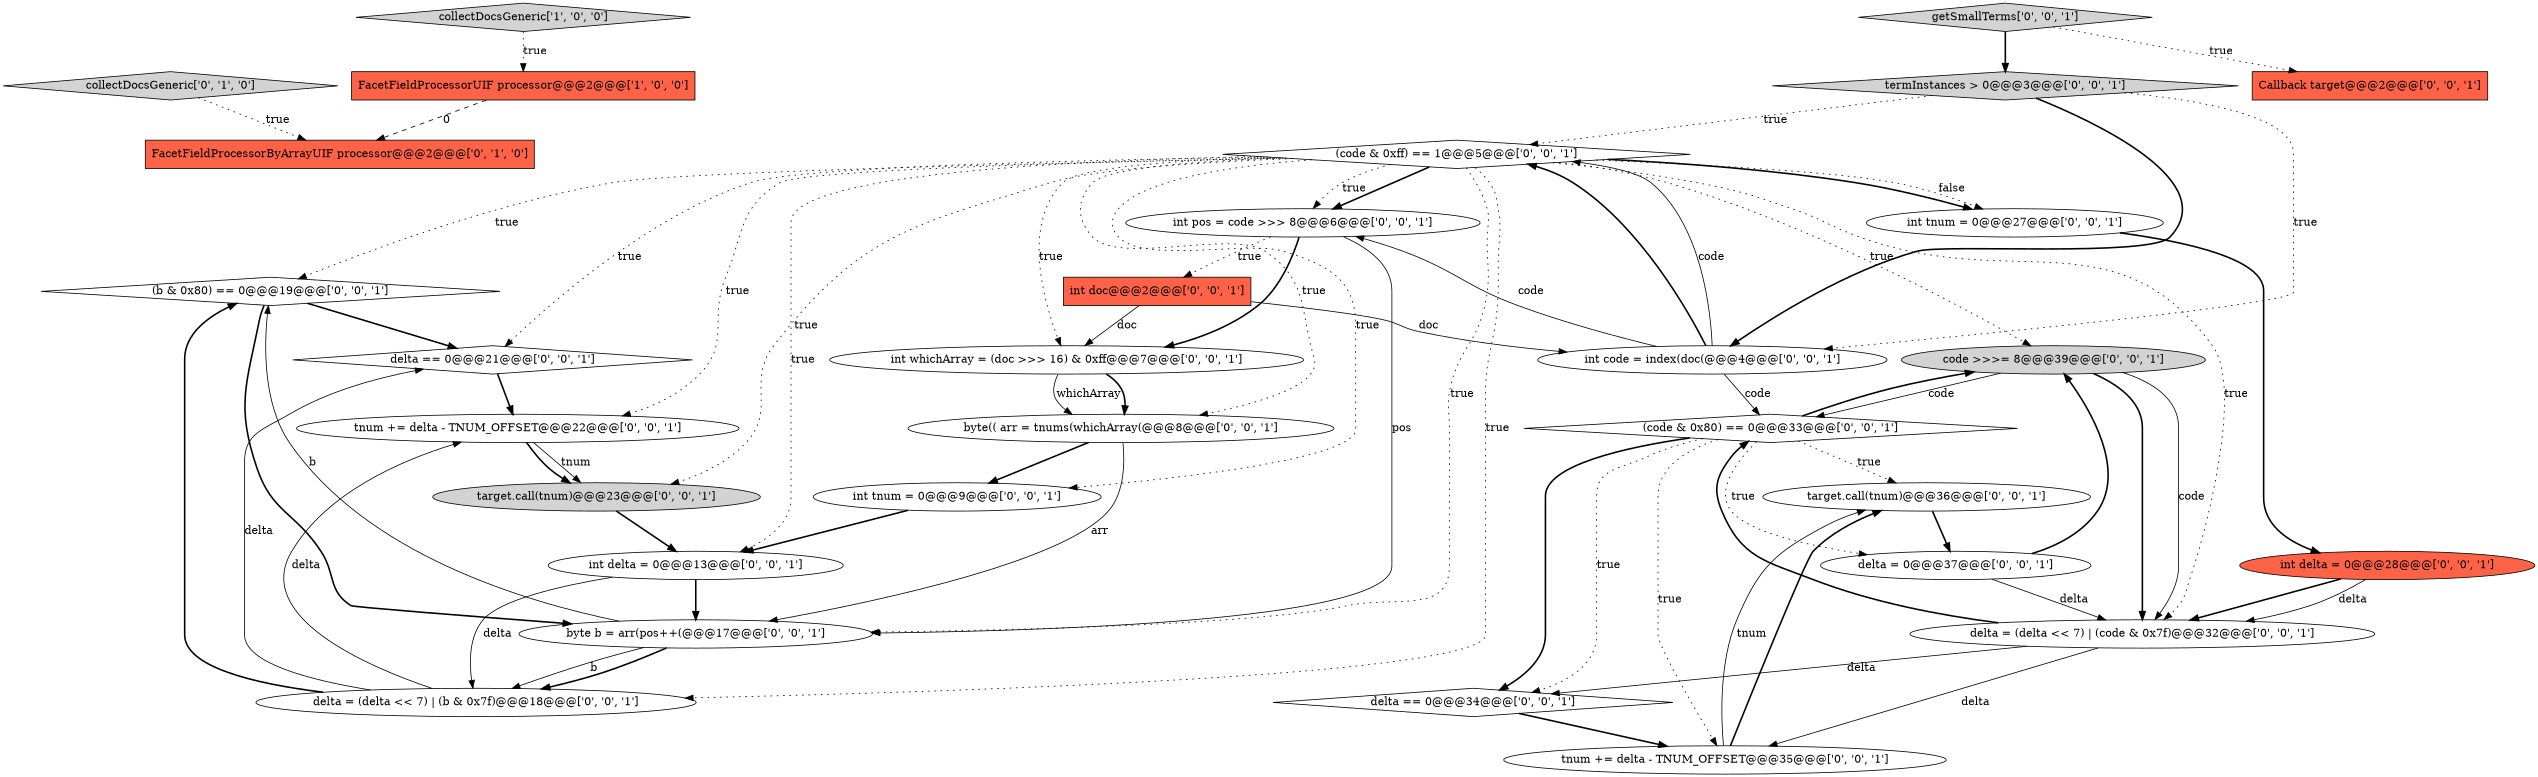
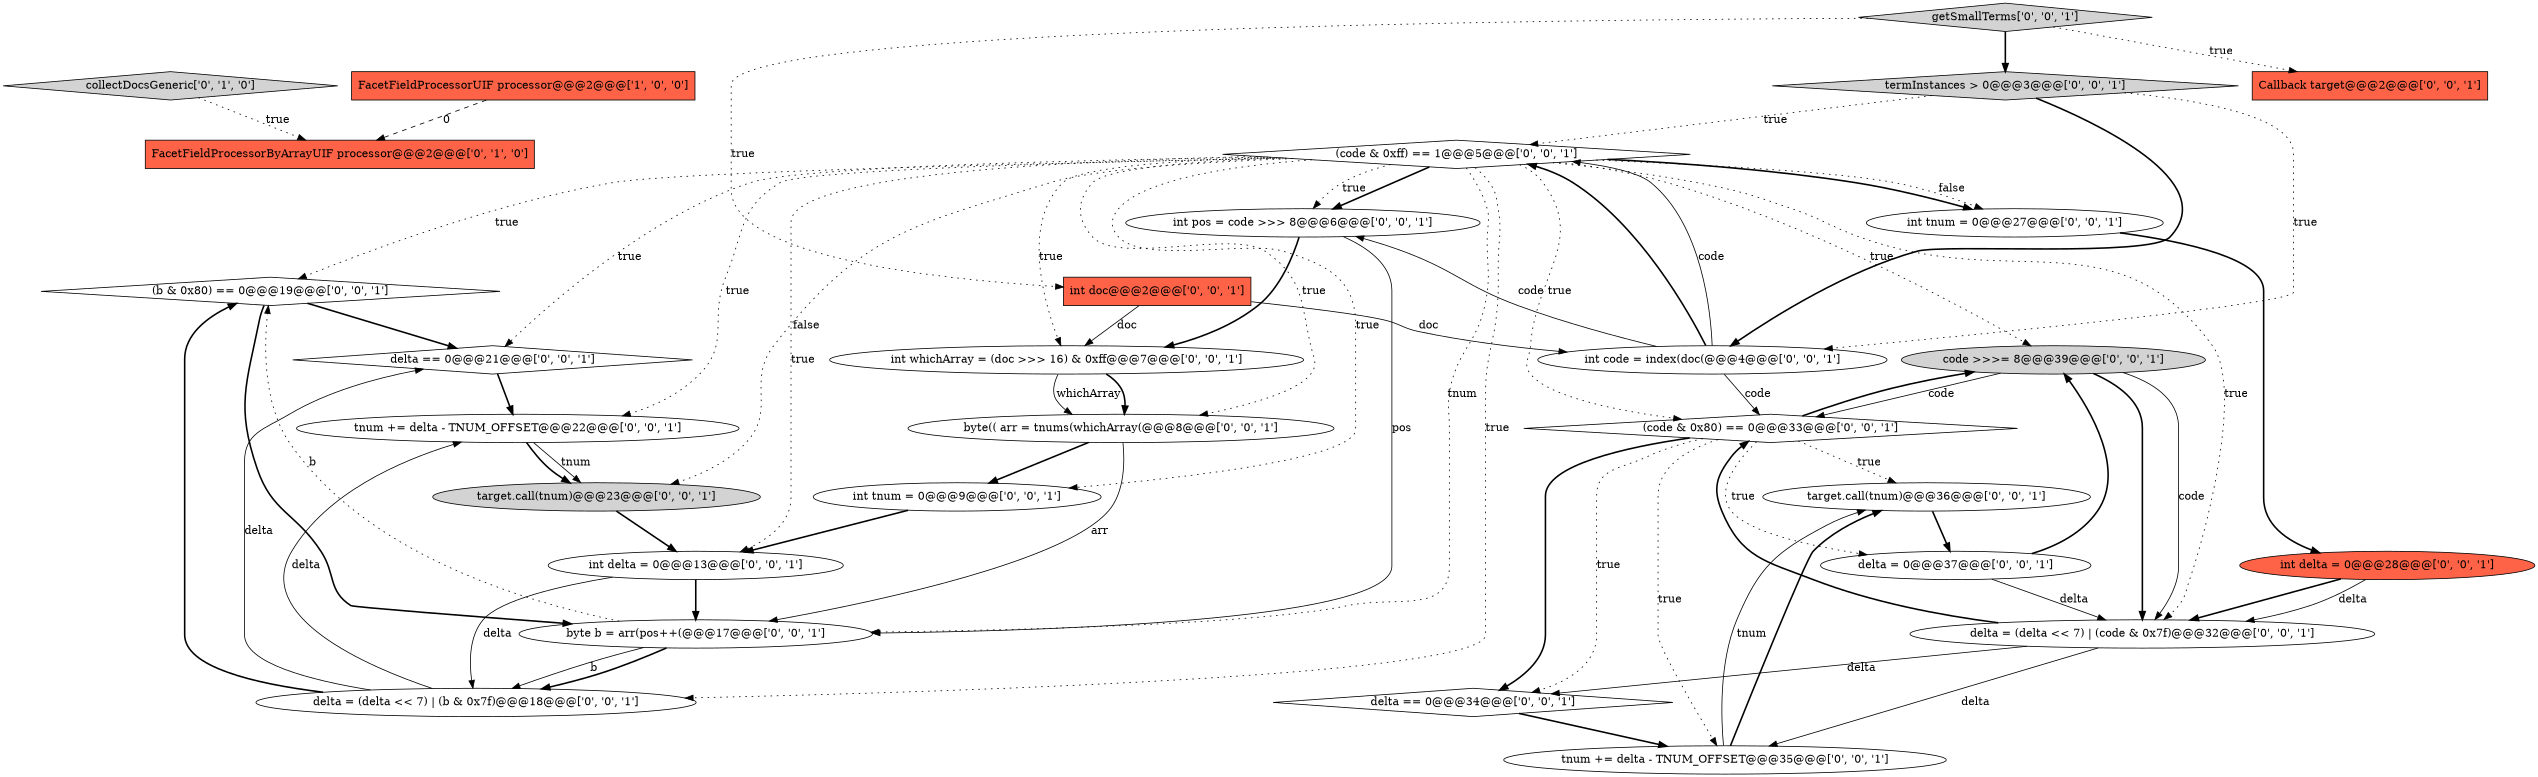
node "collectDocsGeneric['1', '0', '0']": removed
edge "int pos = code >>> 8@@@6@@@['0', '0', '1']" -> "int doc@@@2@@@['0', '0', '1']": now "getSmallTerms['0', '0', '1']" -> "int doc@@@2@@@['0', '0', '1']"
edge "(code & 0xff) == 1@@@5@@@['0', '0', '1']" -> "target.call(tnum)@@@23@@@['0', '0', '1']": label "true" -> "false"
edge "(code & 0xff) == 1@@@5@@@['0', '0', '1']" -> "(code & 0x80) == 0@@@33@@@['0', '0', '1']": added, label "true"
edge "(code & 0xff) == 1@@@5@@@['0', '0', '1']" -> "byte b = arr(pos++(@@@17@@@['0', '0', '1']": label "true" -> "tnum"
edge "byte b = arr(pos++(@@@17@@@['0', '0', '1']" -> "(b & 0x80) == 0@@@19@@@['0', '0', '1']": style solid -> dotted
